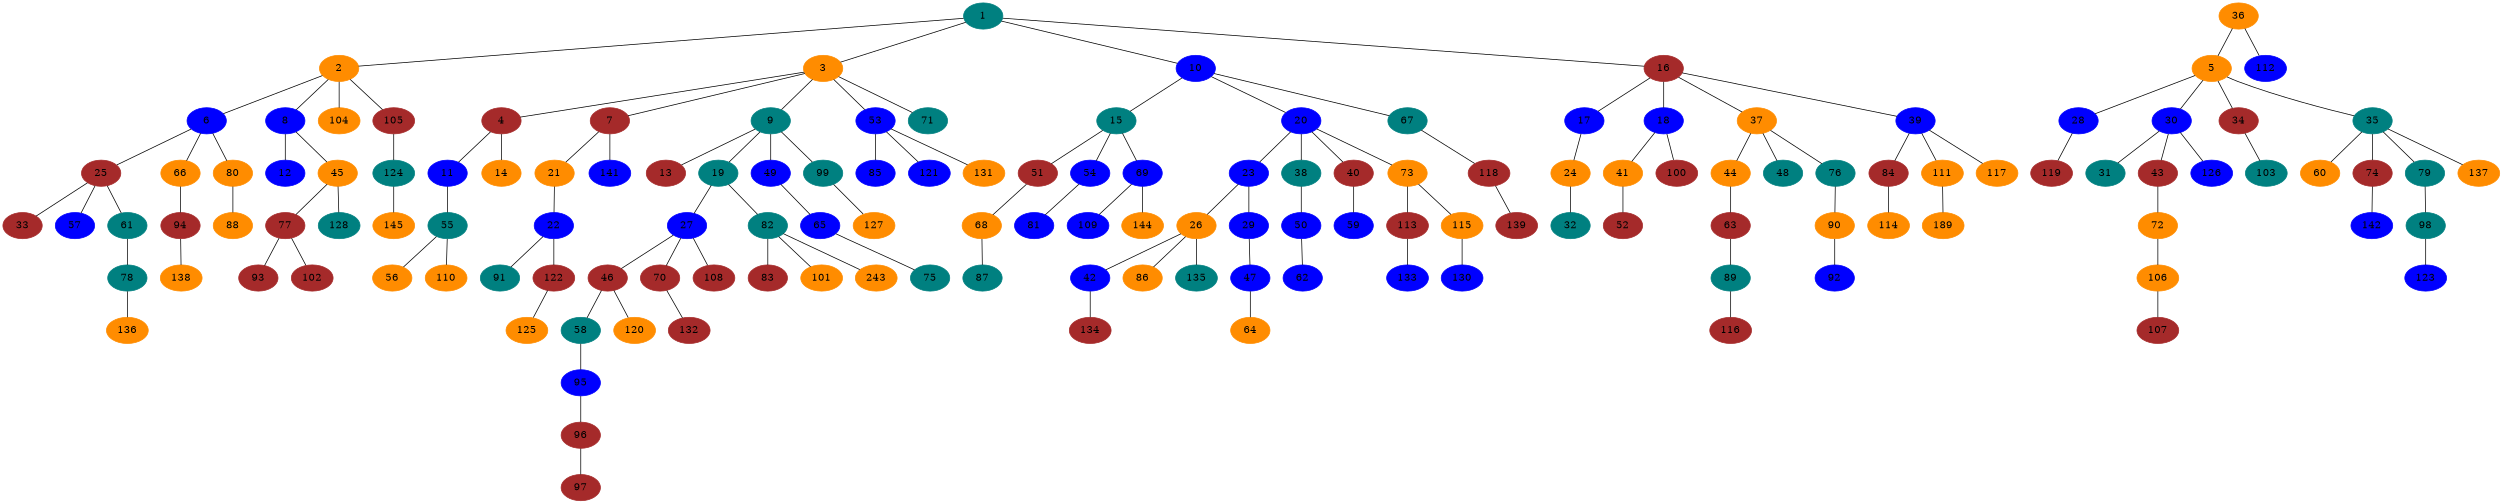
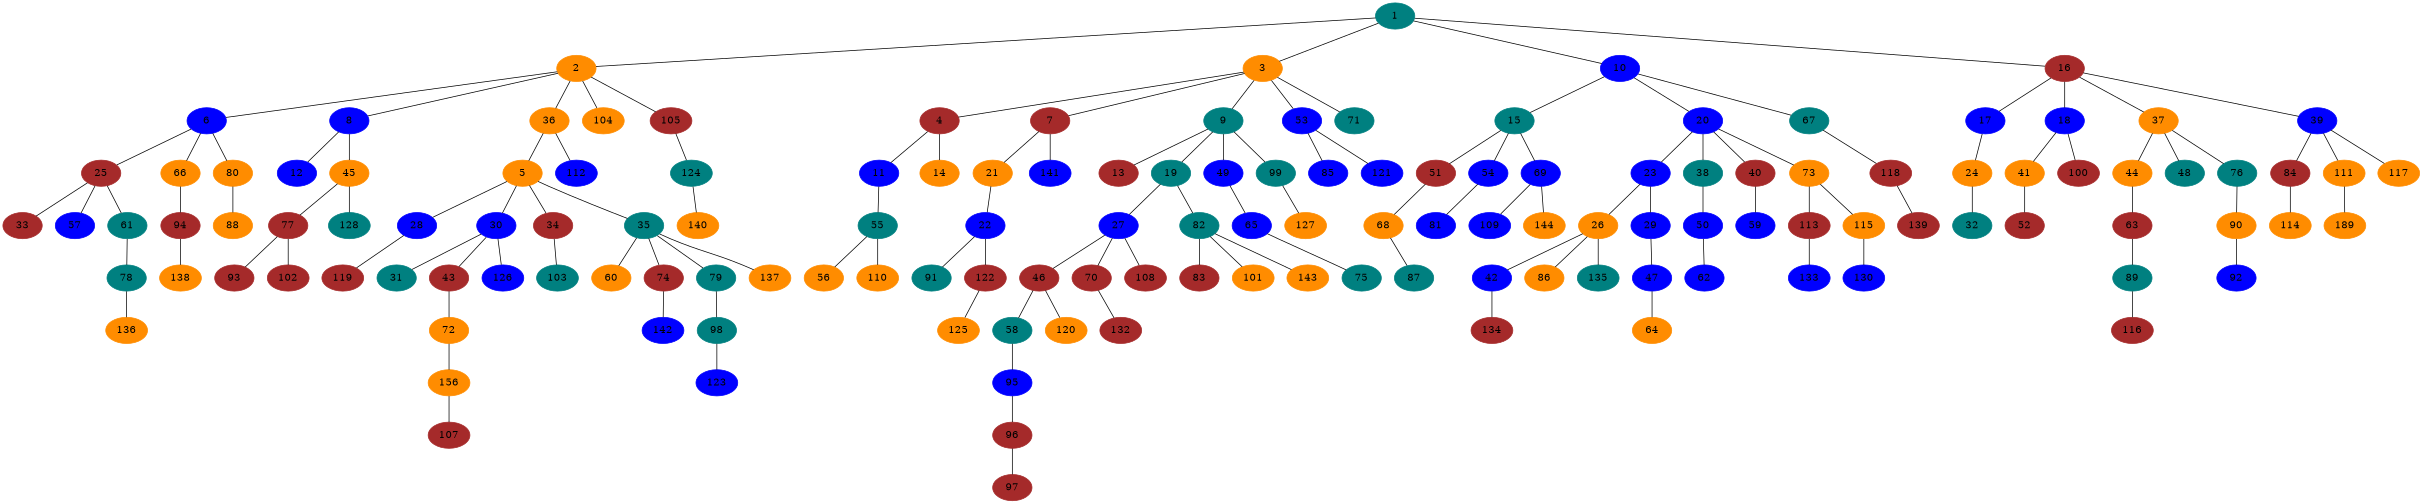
edge "2" -- "36": added
node "131": removed
node "145": label "145" -> "140"
node "243": label "243" -> "143"
node "106": label "106" -> "156"
